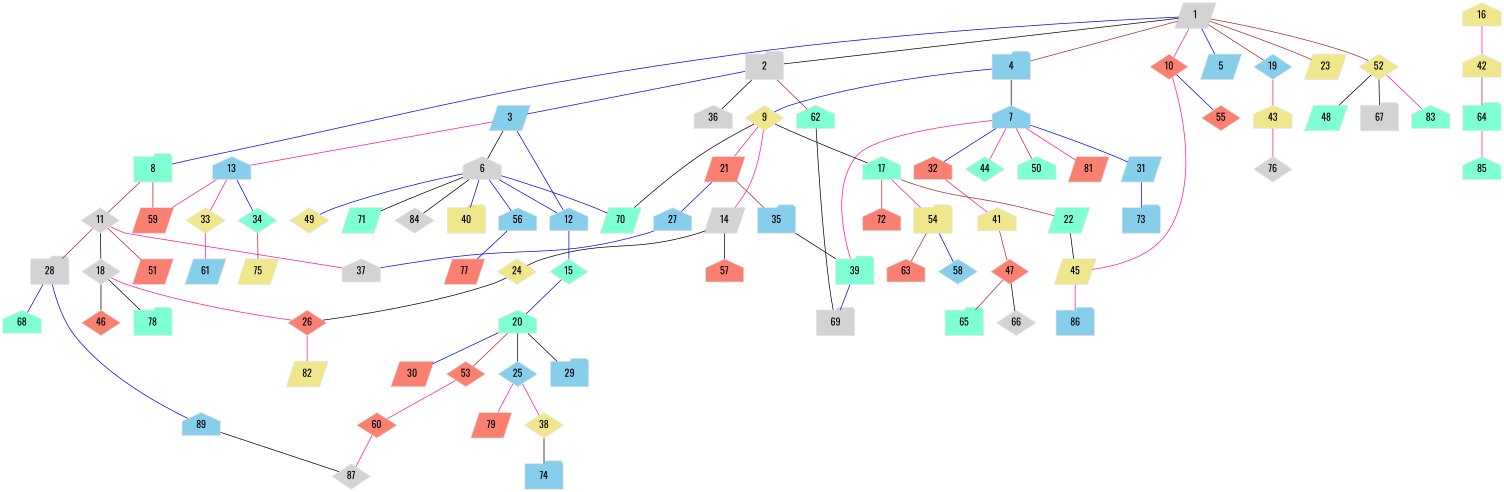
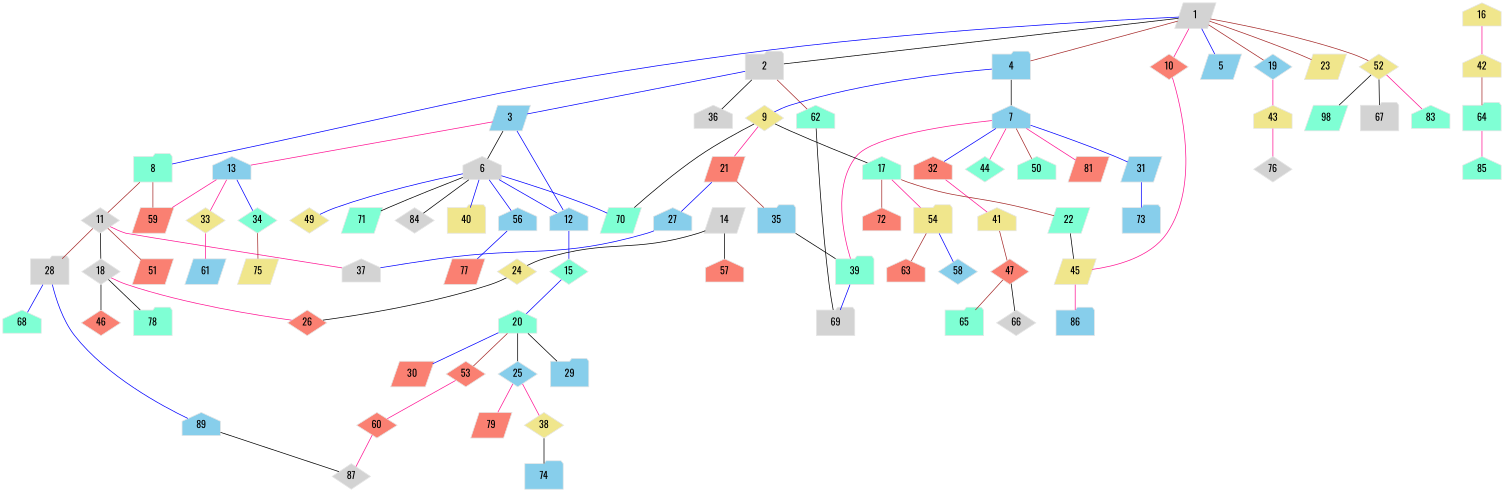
node "55": removed
node "48": label "48" -> "98"
edge "9" -- "14": removed
node "82": removed
